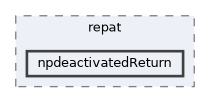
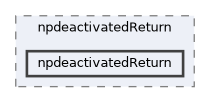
cluster "repat": label "repat" -> "npdeactivatedReturn"
